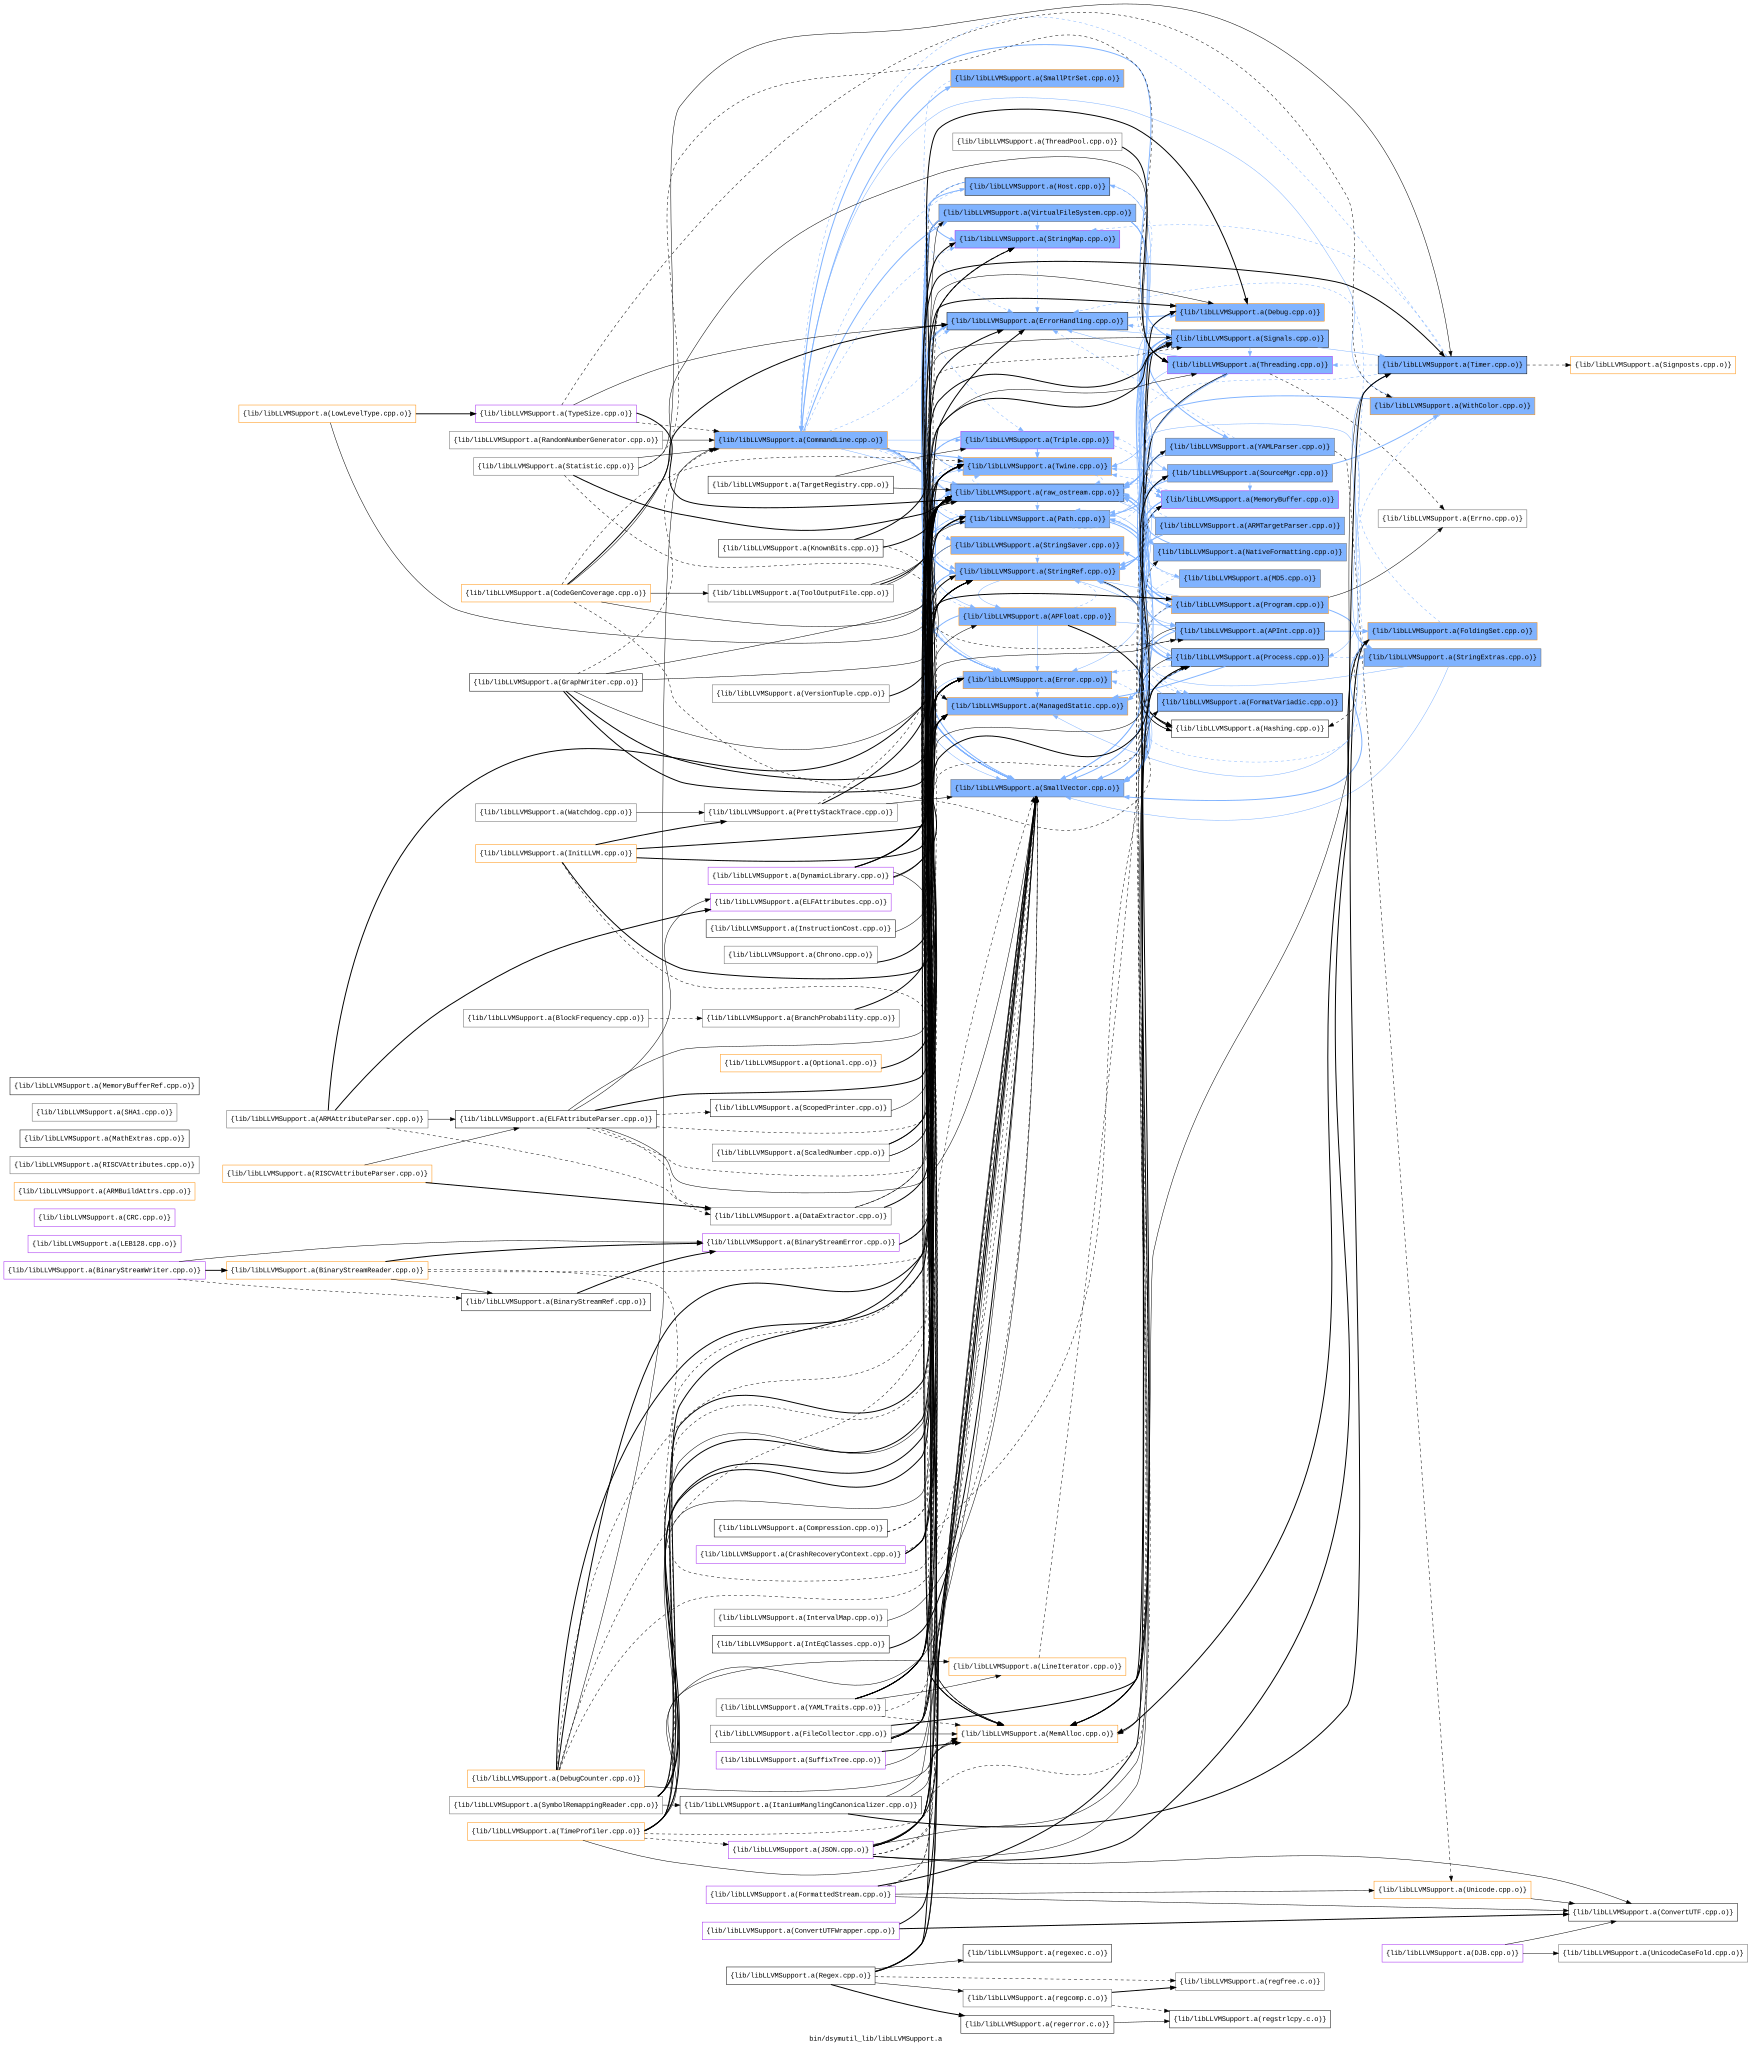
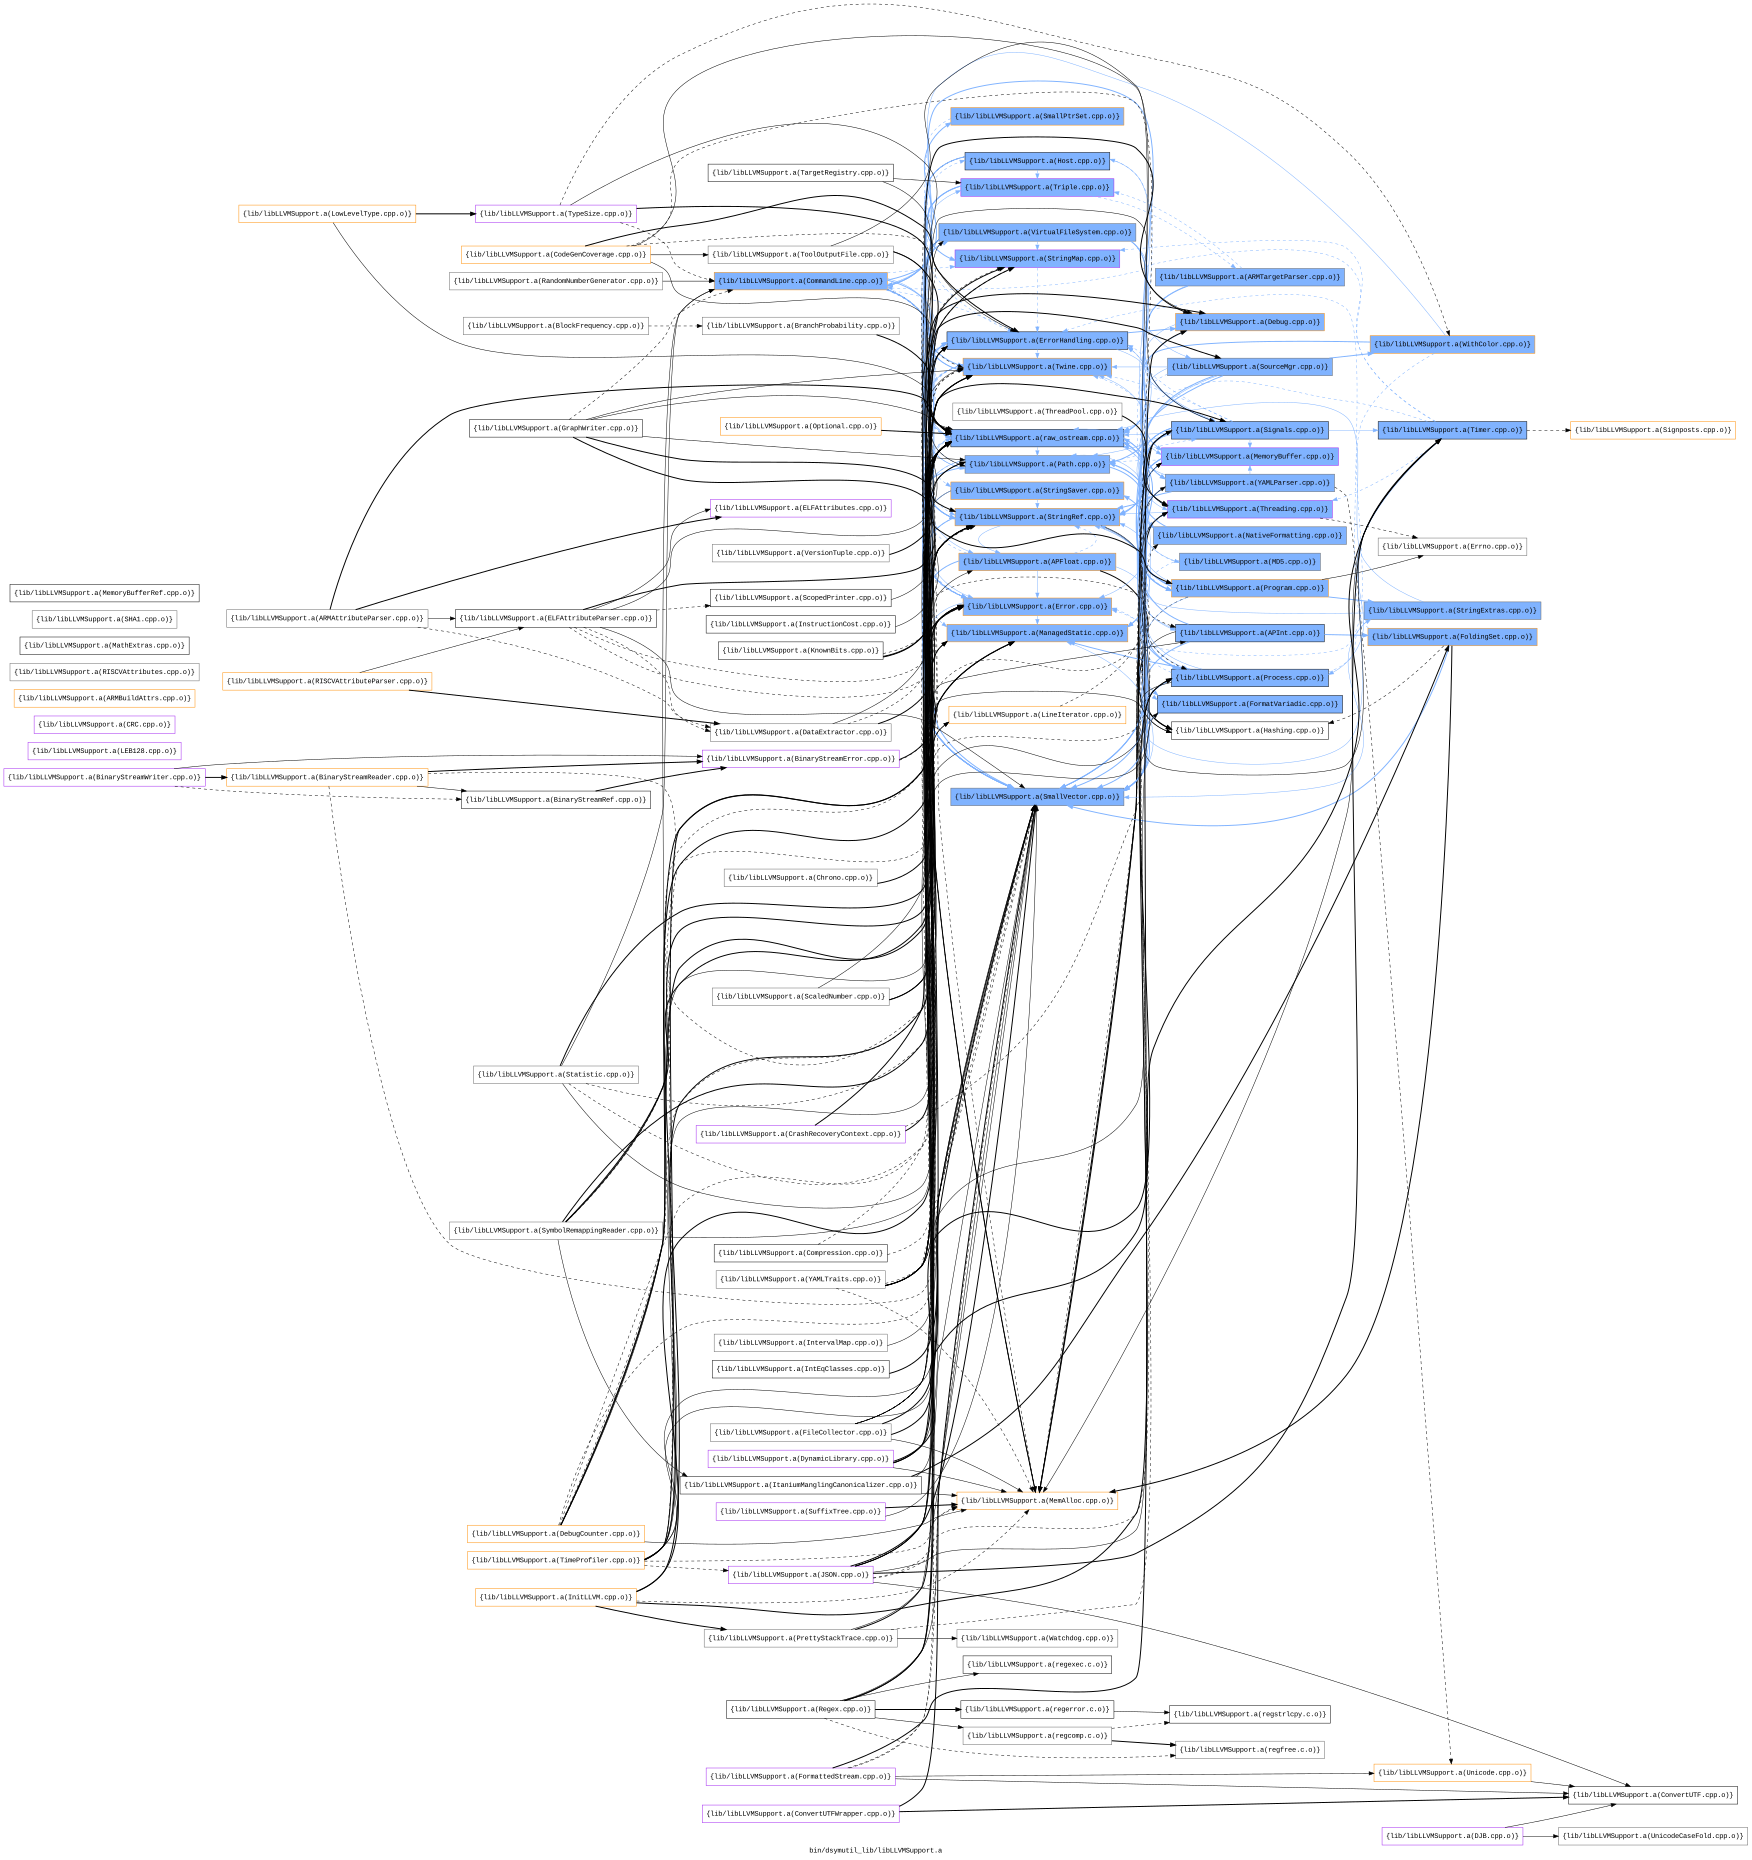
edge "{lib/libLLVMSupport.a(Watchdog.cpp.o)}" -> "{lib/libLLVMSupport.a(PrettyStackTrace.cpp.o)}": reversed
